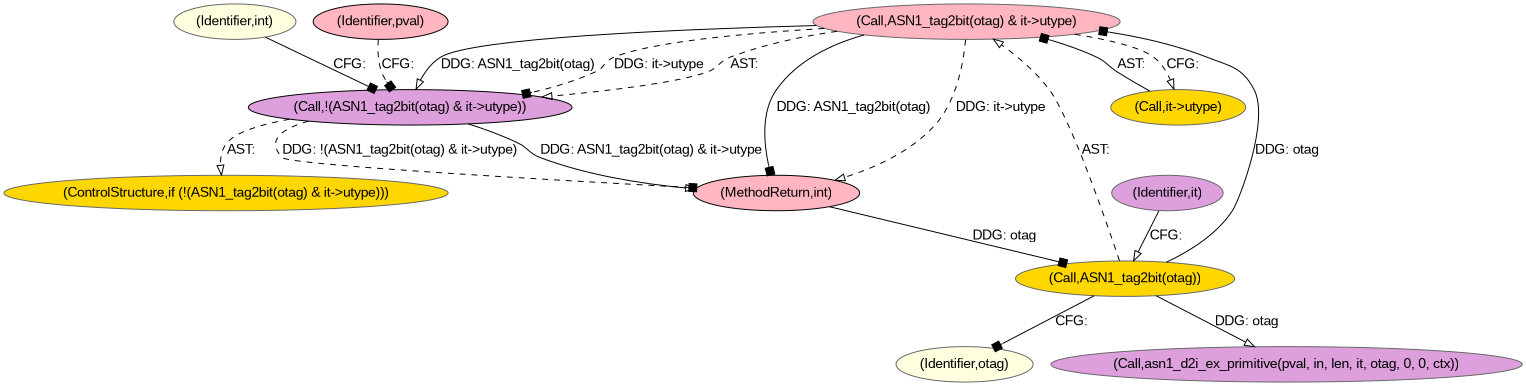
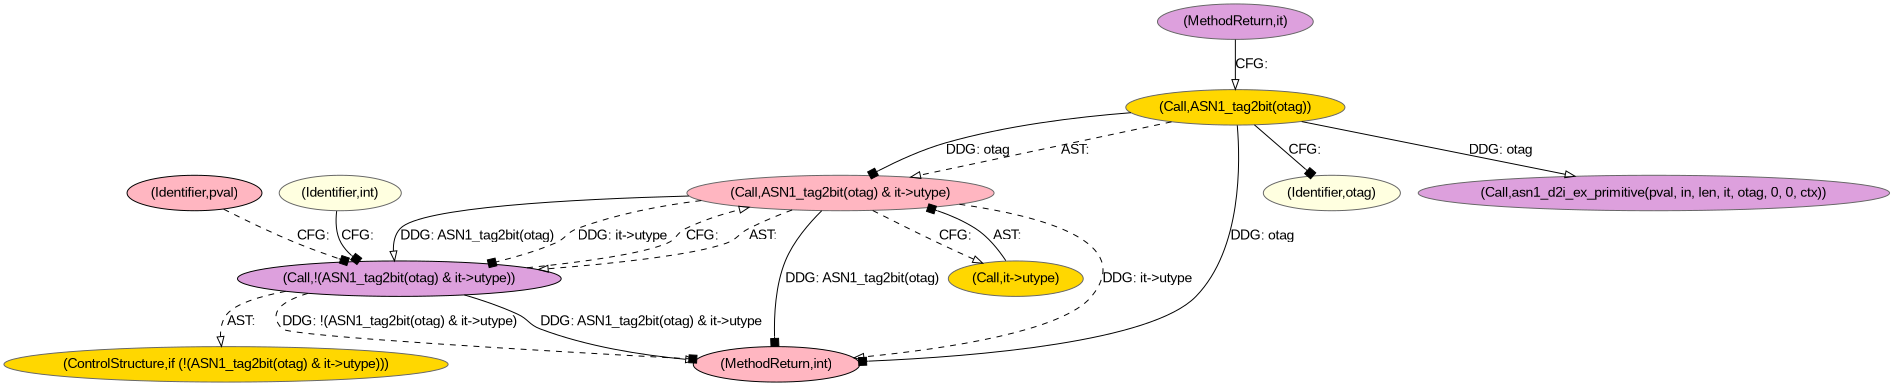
node "(Identifier,it)": label "(Identifier,it)" -> "(MethodReturn,it)"
edge "(MethodReturn,int)" -> "(Call,ASN1_tag2bit(otag))": reversed
edge "(Call,!(ASN1_tag2bit(otag) & it->utype))" -> "(Call,ASN1_tag2bit(otag) & it->utype)": added, label "CFG:"
